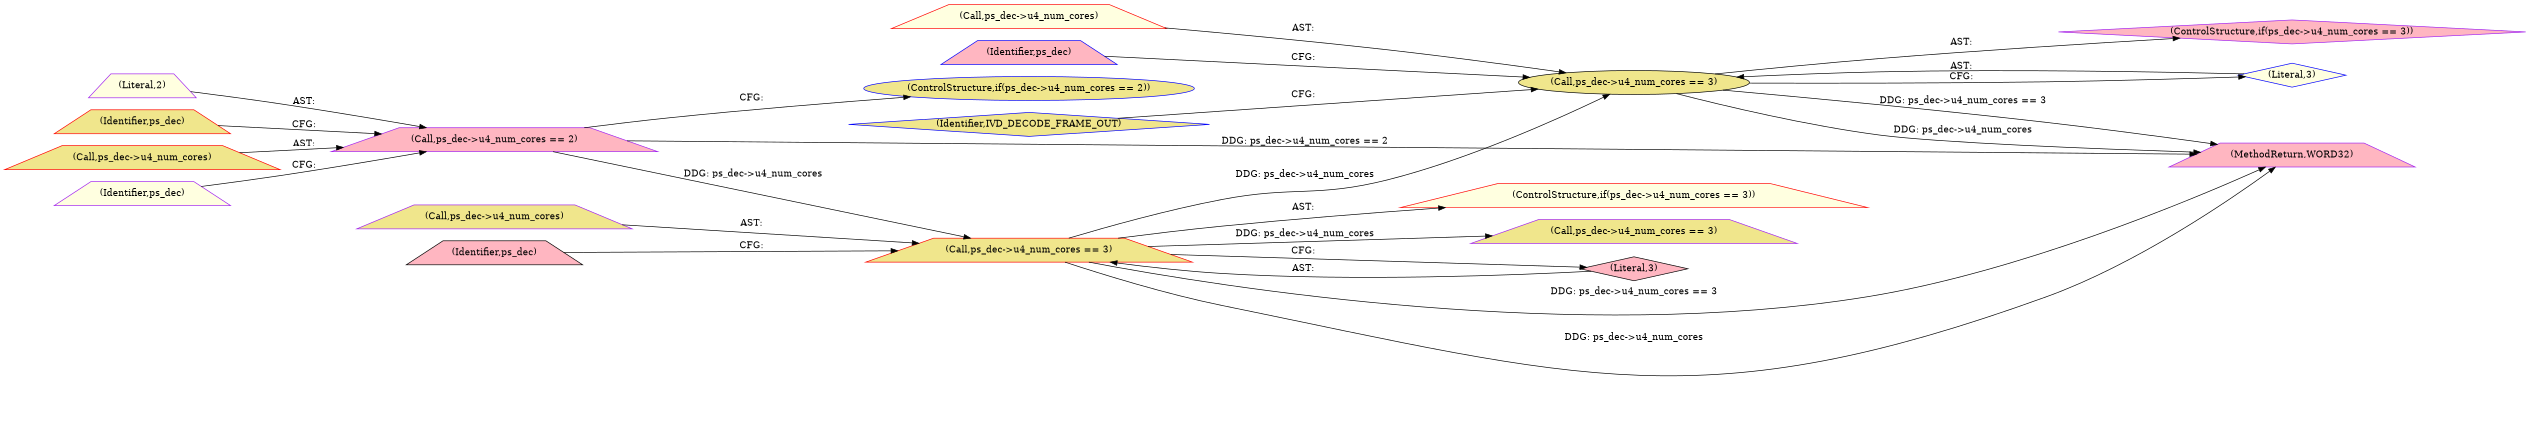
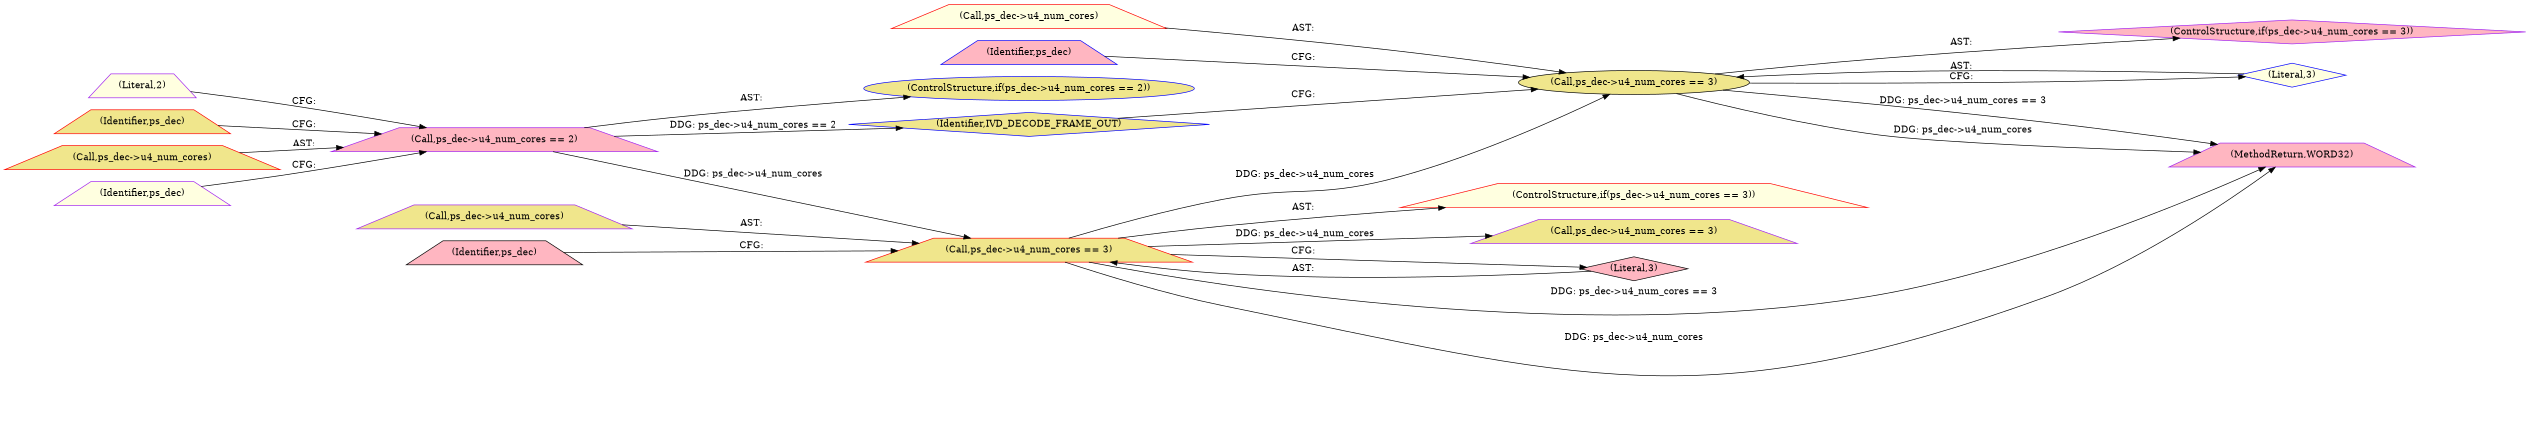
edge "(Call,ps_dec->u4_num_cores == 2)" -> "(ControlStructure,if(ps_dec->u4_num_cores == 2))": label "CFG: " -> "AST: "
edge "(Literal,2)" -> "(Call,ps_dec->u4_num_cores == 2)": label "AST: " -> "CFG: "
edge "(Call,ps_dec->u4_num_cores == 2)" -> "(MethodReturn,WORD32)": now "(Call,ps_dec->u4_num_cores == 2)" -> "(Identifier,IVD_DECODE_FRAME_OUT)"
